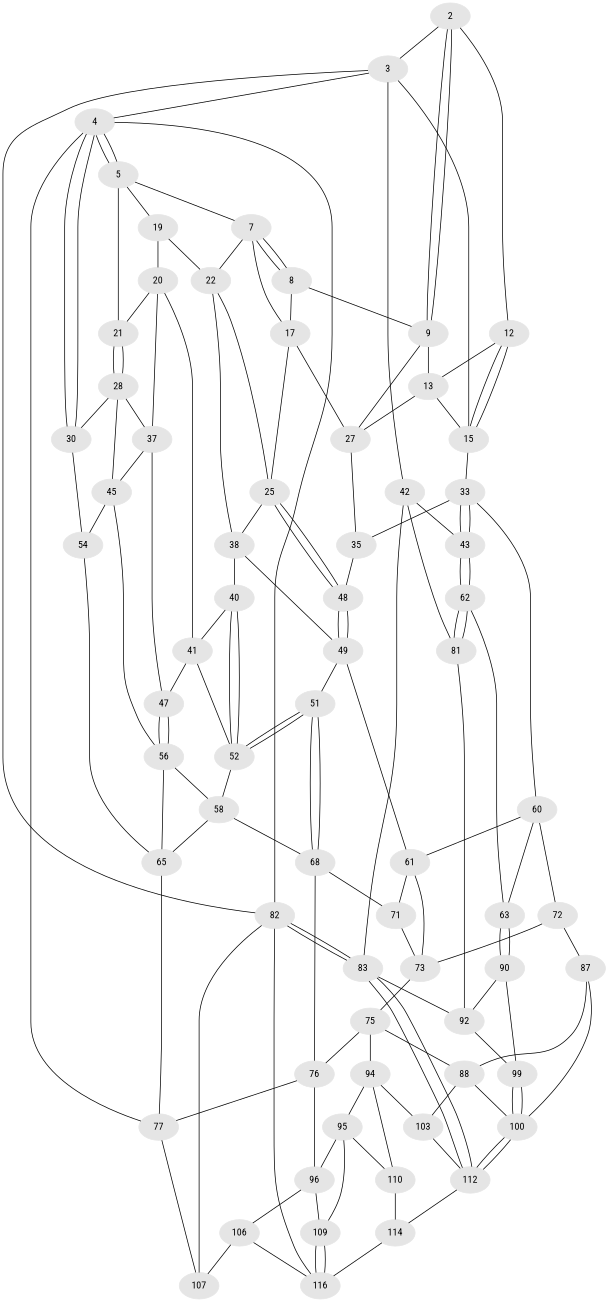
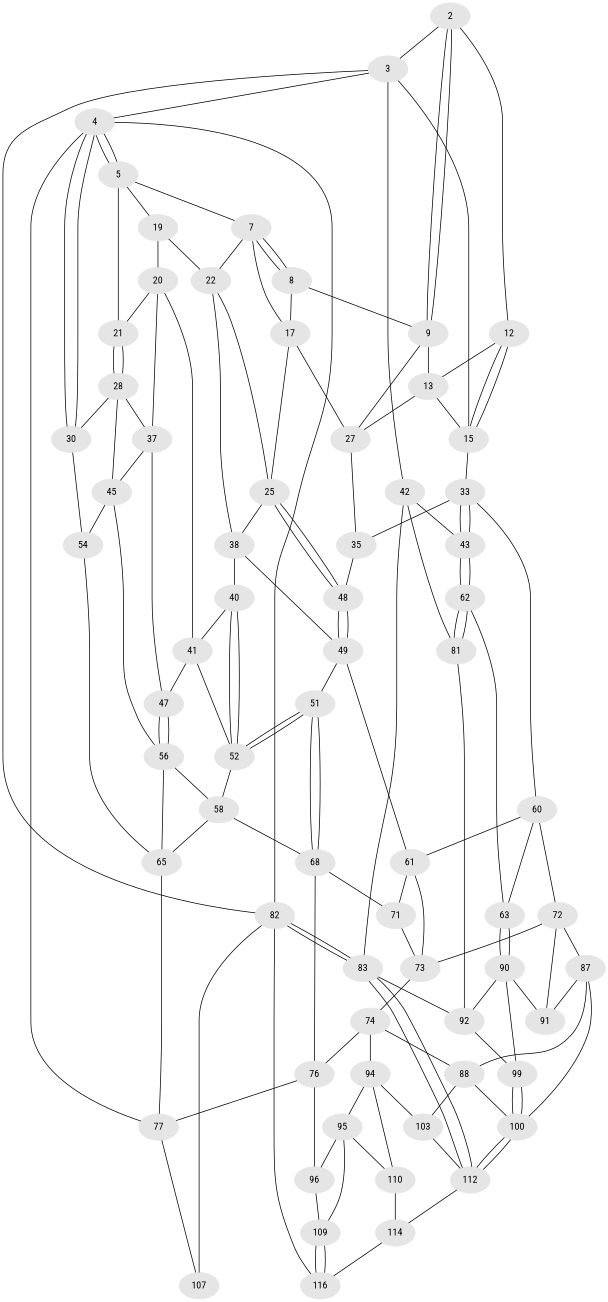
node "75": label "75" -> "74"
node "91": added
node "106": removed
